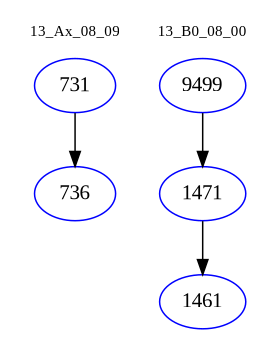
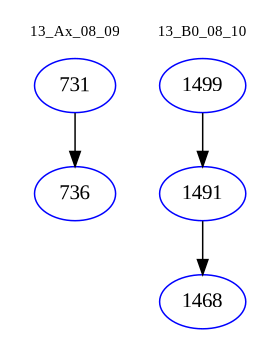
cluster "13_B0_08_00": label "13_B0_08_00" -> "13_B0_08_10"
node "9499": label "9499" -> "1499"
node "1471": label "1471" -> "1491"
node "1461": label "1461" -> "1468"
